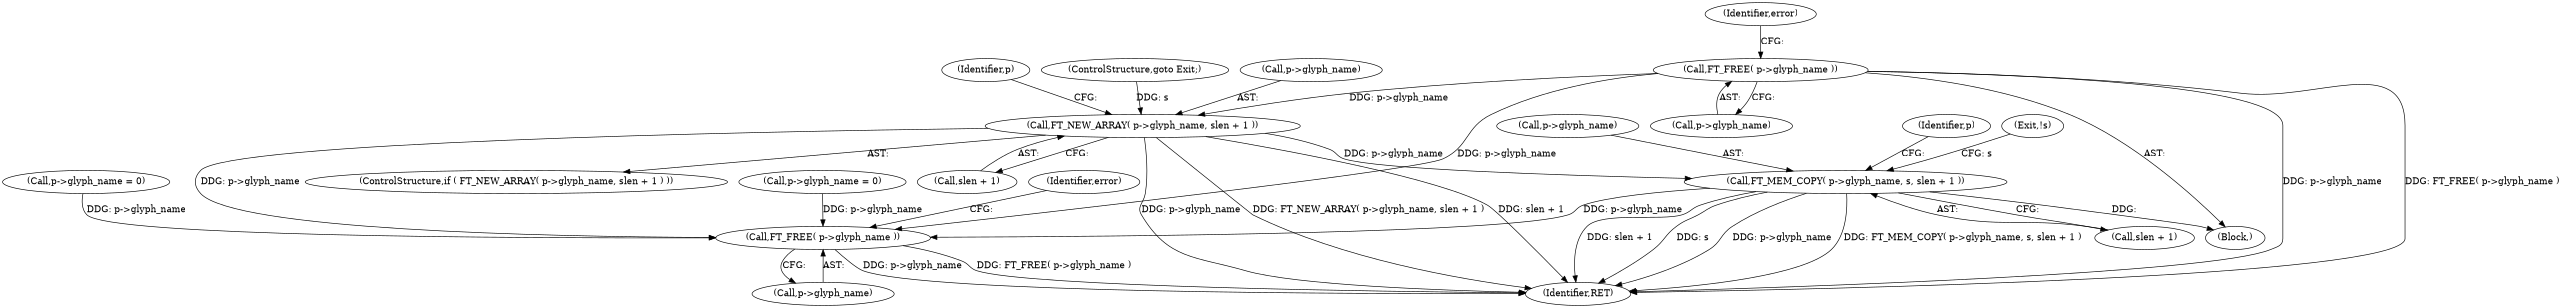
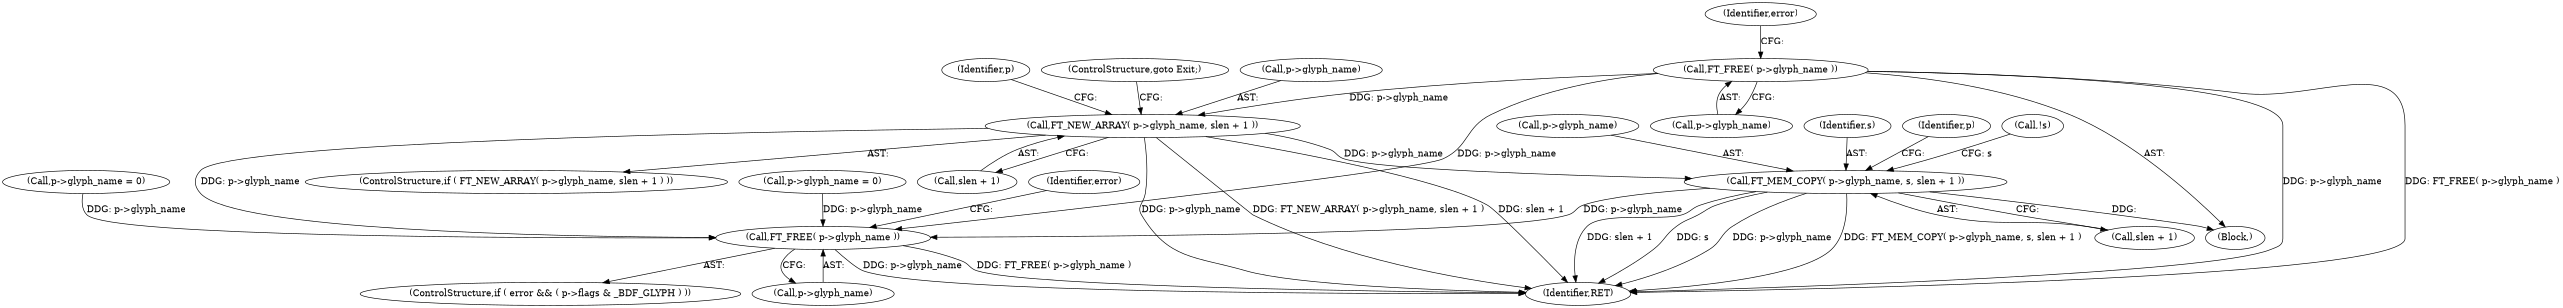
edge "(ControlStructure,goto Exit;)" -> "(Call,FT_NEW_ARRAY( p->glyph_name, slen + 1 ))": label "DDG: s" -> "CFG: "
node "(Identifier,s)": added
node "(Exit,!s)": label "(Exit,!s)" -> "(Call,!s)"
node "(ControlStructure,if ( error && ( p->flags & _BDF_GLYPH ) ))": added
